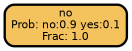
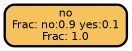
node "no Prob: no:0.9 yes:0.1 Frac: 1.0": label "no Prob: no:0.9 yes:0.1 Frac: 1.0" -> "no Frac: no:0.9 yes:0.1 Frac: 1.0"
